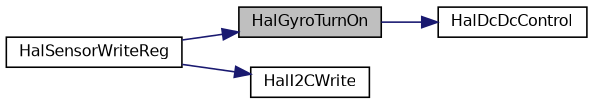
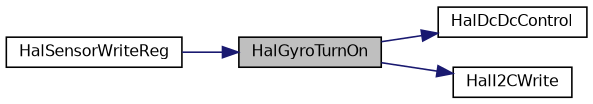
edge "HalSensorWriteReg" -> "HalI2CWrite": now "HalGyroTurnOn" -> "HalI2CWrite"
